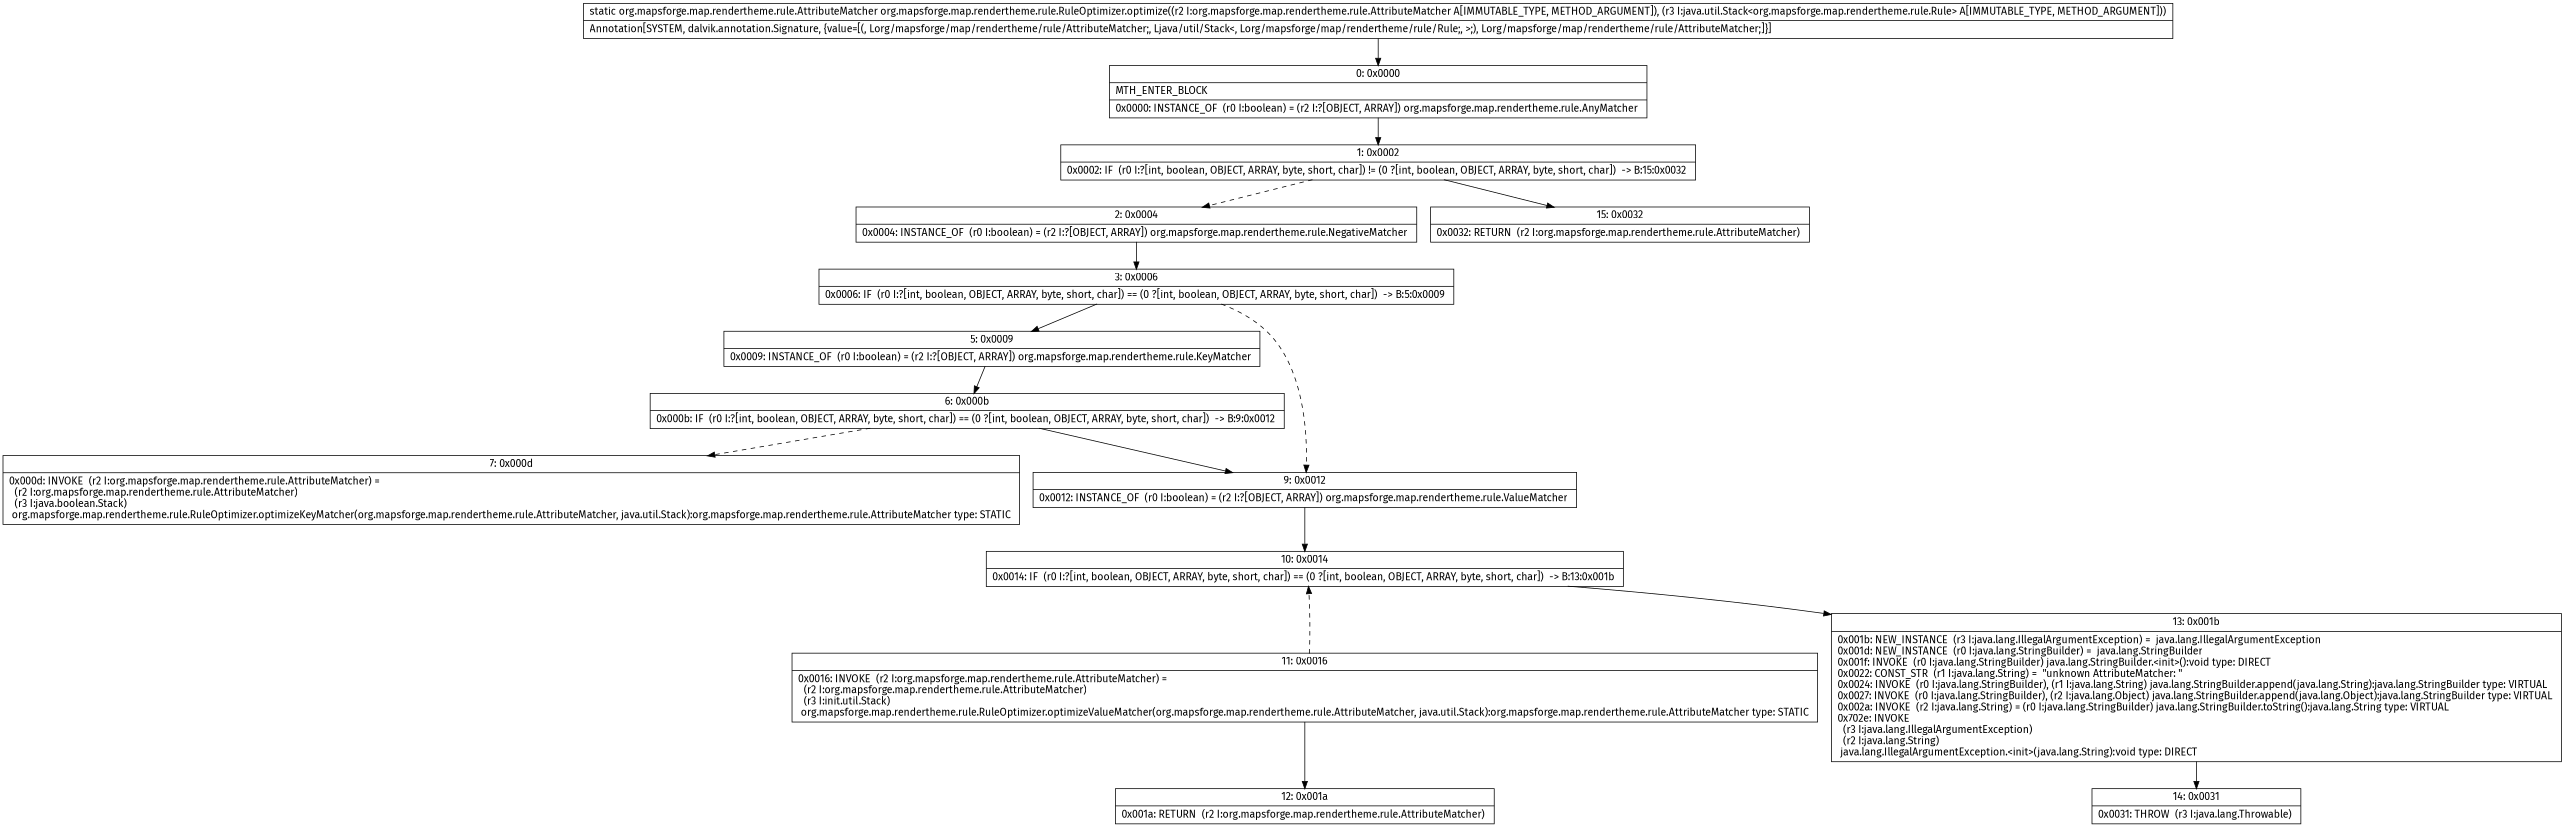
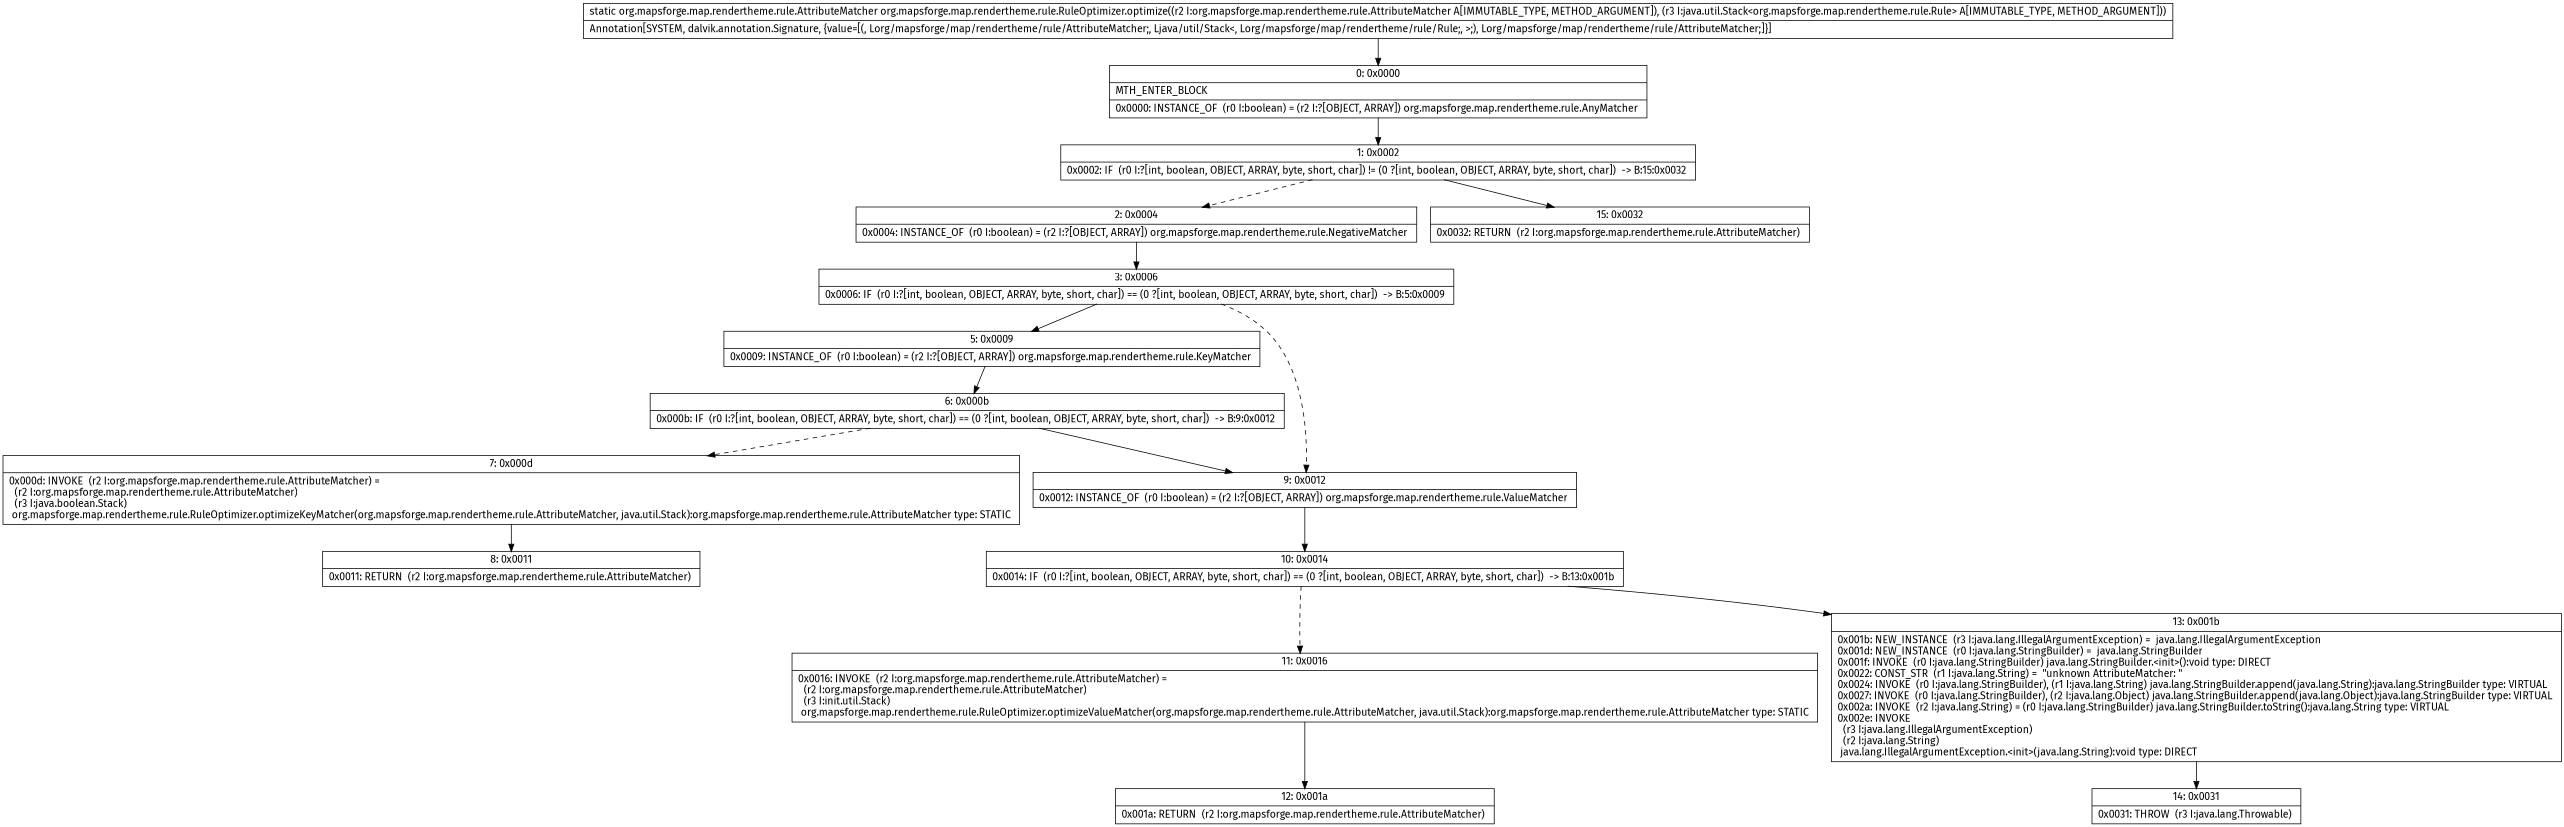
node "8: 0x0011": added
edge "11: 0x0016" -> "10: 0x0014": reversed
node "13: 0x001b": text "0x702e: INVOKE" -> "0x002e: INVOKE"
